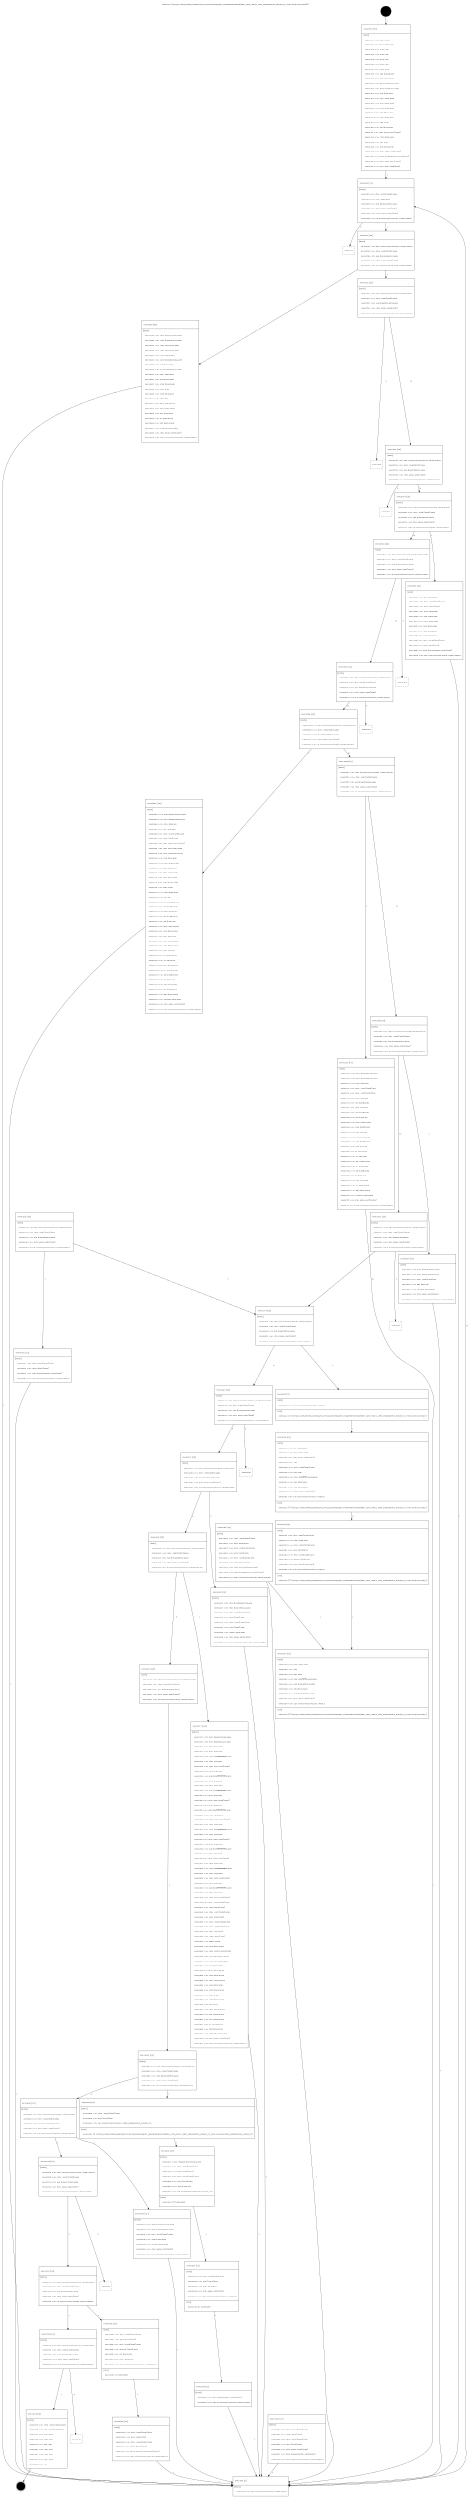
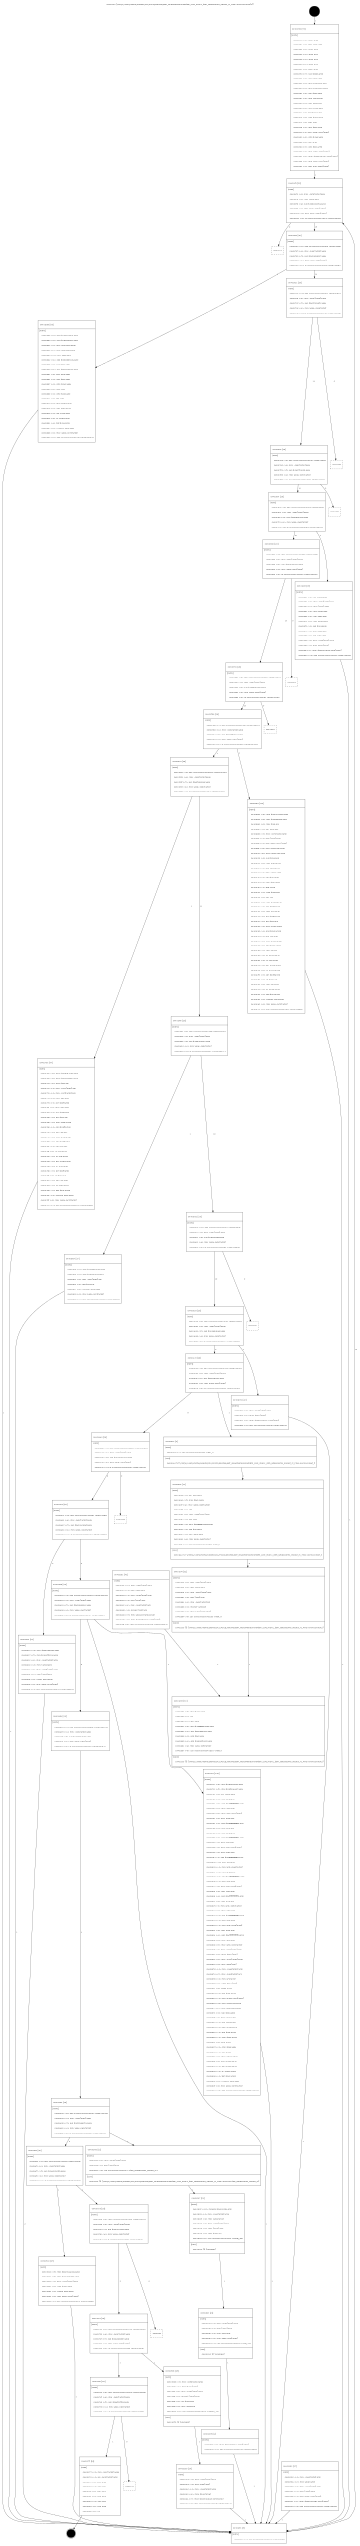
edge "0x40160c [28]" -> "0x401644 [28]": now "0x40160c [28]" -> "0x401628 [28]"
edge "0x401abc [40]" -> "0x401cf3 [5]": now "0x401698 [28]" -> "0x401cf3 [5]"
